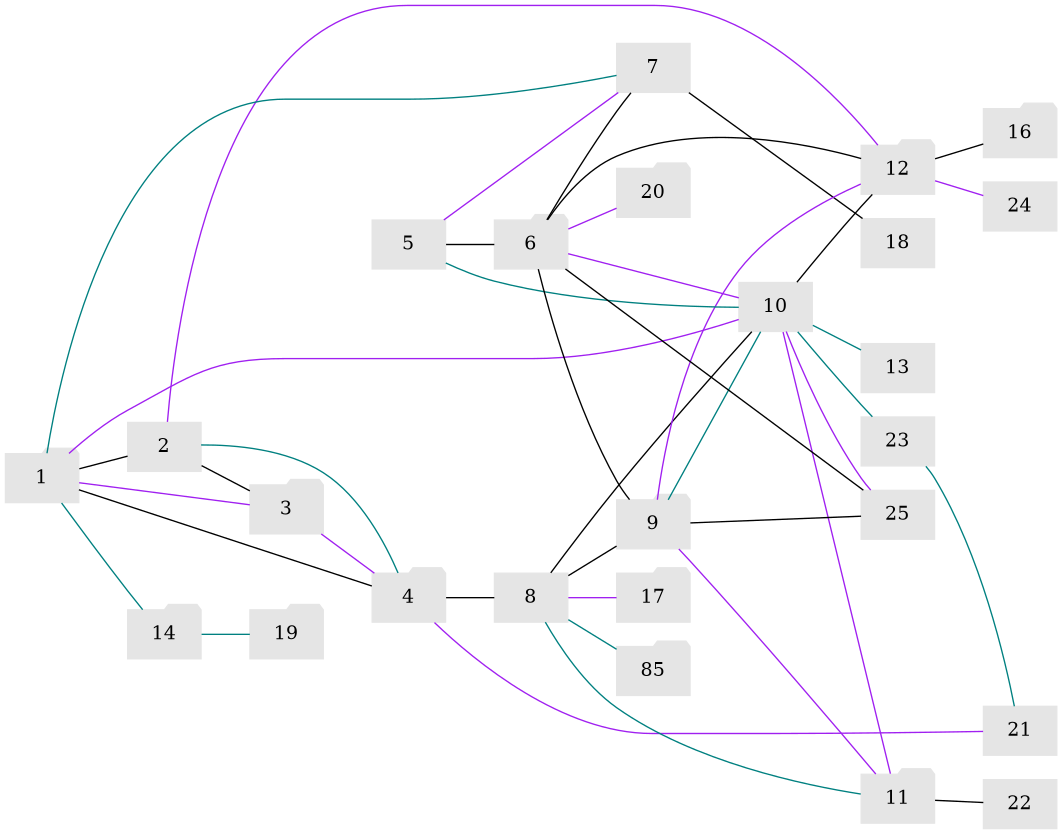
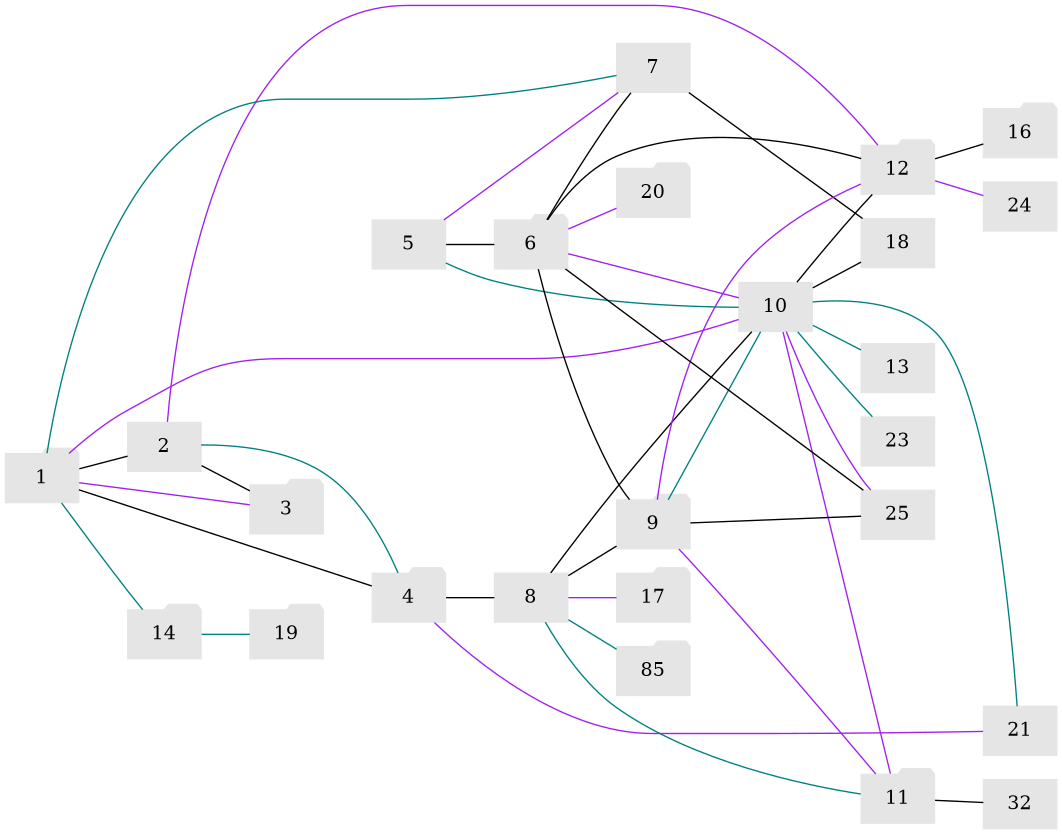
edge "18" -- "10": added
edge "3" -- "4": removed
edge "23" -- "21": now "10" -- "21"
node "22": label "22" -> "32"
